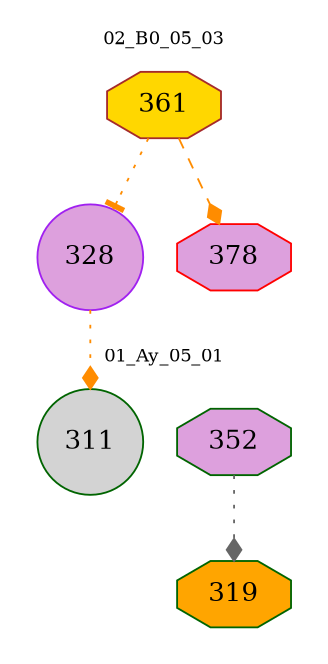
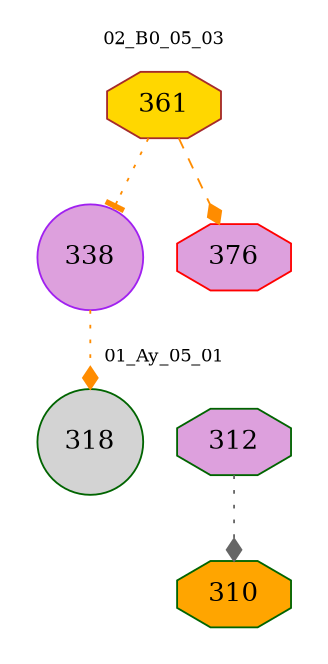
node "328": label "328" -> "338"
node "378": label "378" -> "376"
node "311": label "311" -> "318"
node "352": label "352" -> "312"
node "319": label "319" -> "310"
